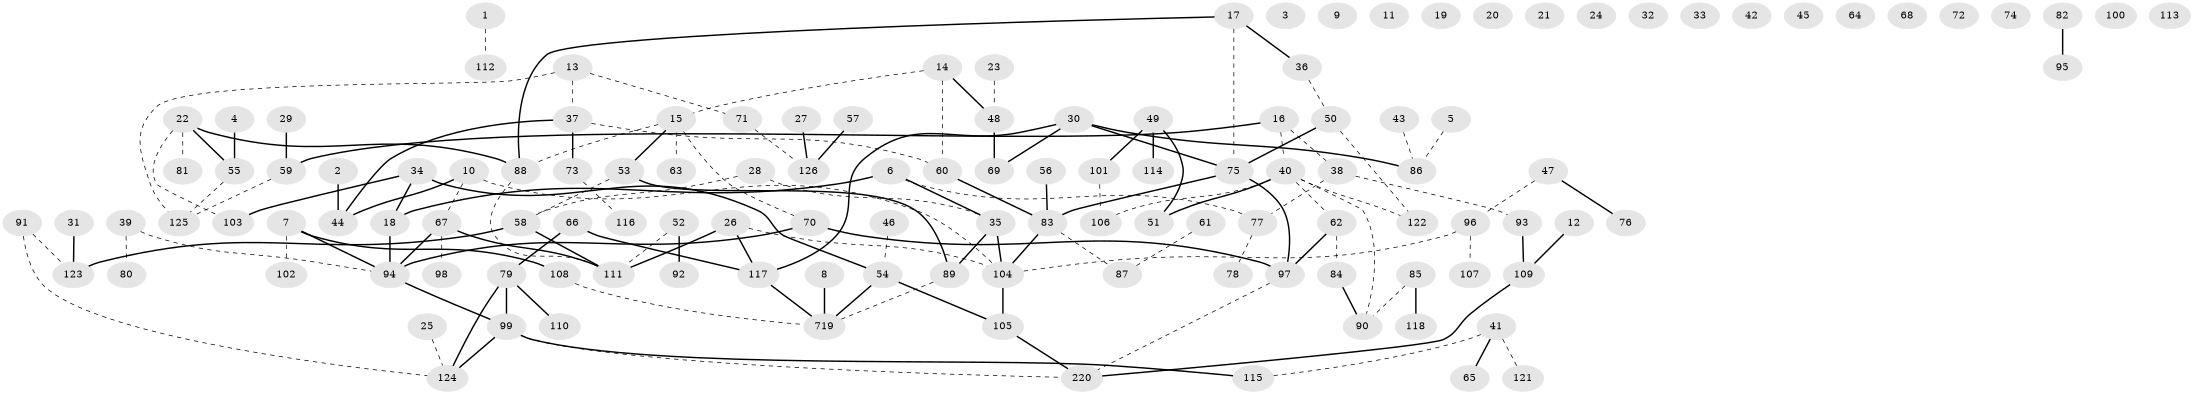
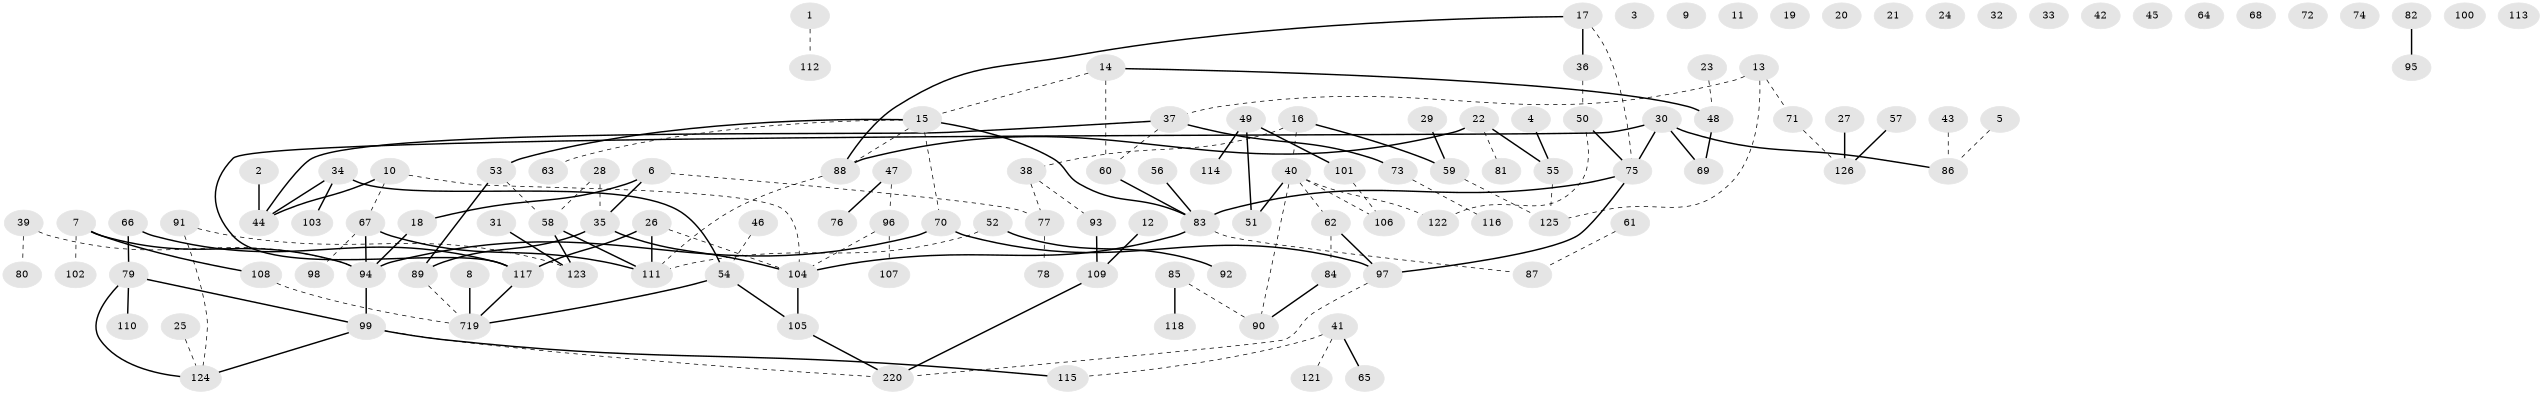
edge "15" -- "83": added
edge "22" -- "103": removed
edge "34" -- "18": now "34" -- "44"
